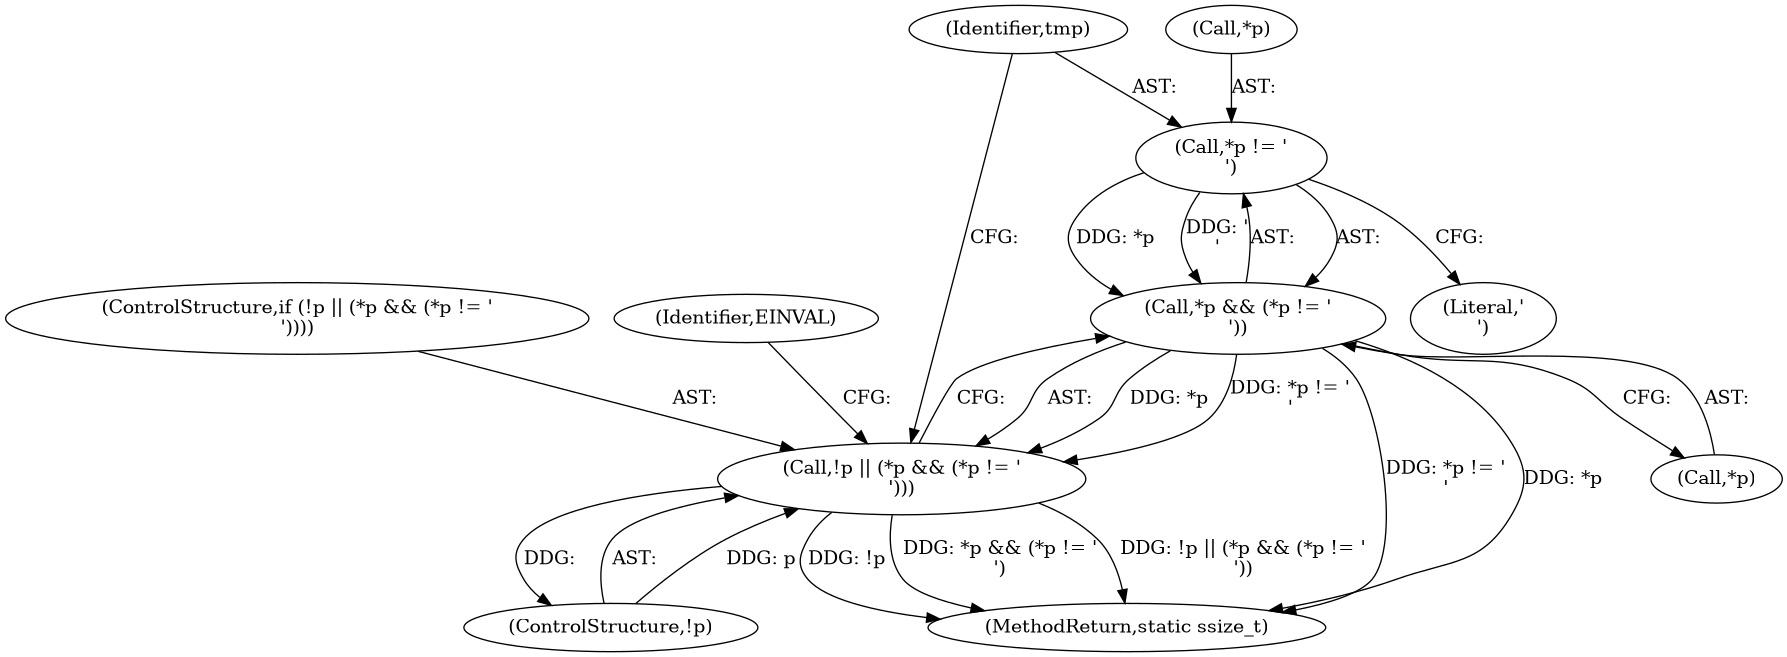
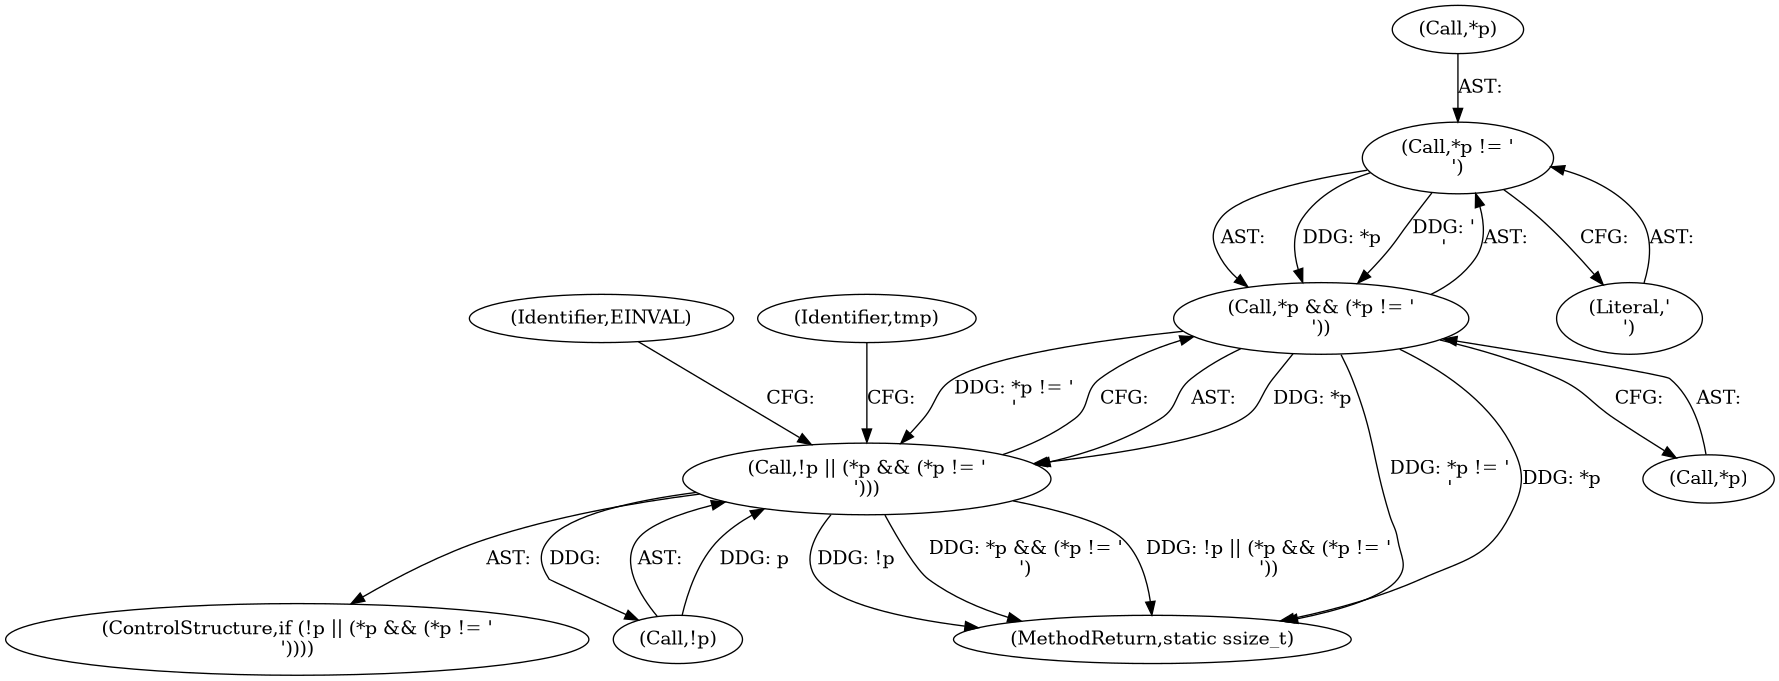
edge "(Identifier,tmp)" -> "(Call,*p != ' ')": now "(Literal,' ')" -> "(Call,*p != ' ')"
edge "(ControlStructure,if (!p || (*p && (*p != ' '))))" -> "(Call,!p || (*p && (*p != ' ')))": reversed
node "(ControlStructure,!p)": label "(ControlStructure,!p)" -> "(Call,!p)"
